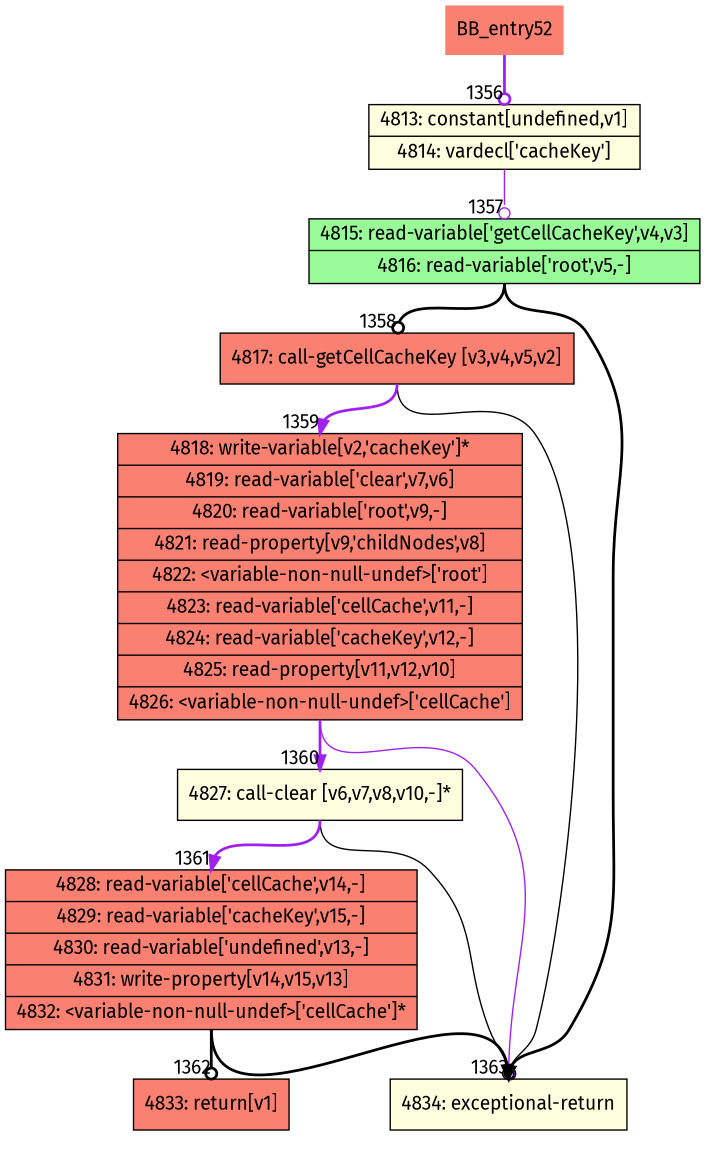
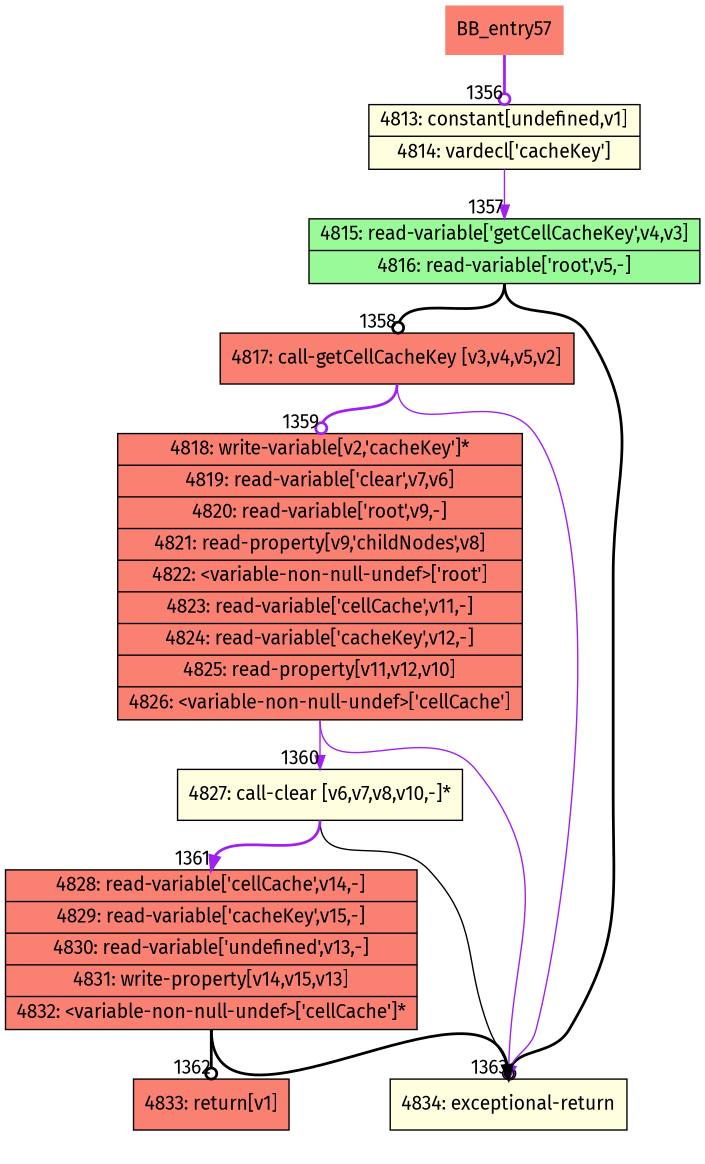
node "BB_entry52": label "BB_entry52" -> "BB_entry57"
edge "4813: constant[undefined,v1]" -> "4815: read-variable['getCellCacheKey',v4,v3]": arrowhead odot -> normal
edge "4817: call-getCellCacheKey [v3,v4,v5,v2]" -> "4818: write-variable[v2,'cacheKey']*": arrowhead normal -> odot
edge "4817: call-getCellCacheKey [v3,v4,v5,v2]" -> "4834: exceptional-return": color black -> purple
edge "4818: write-variable[v2,'cacheKey']*" -> "4827: call-clear [v6,v7,v8,v10,-]*": style bold -> solid
